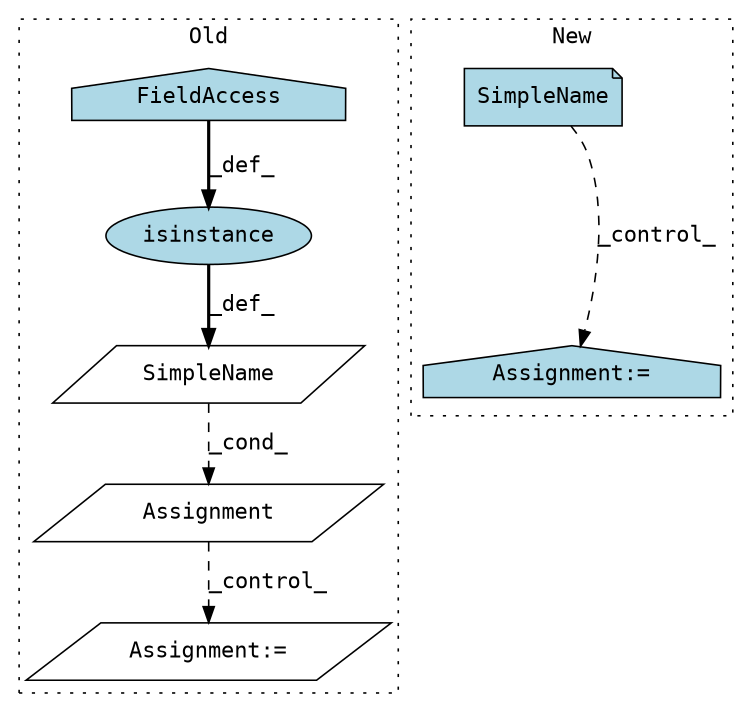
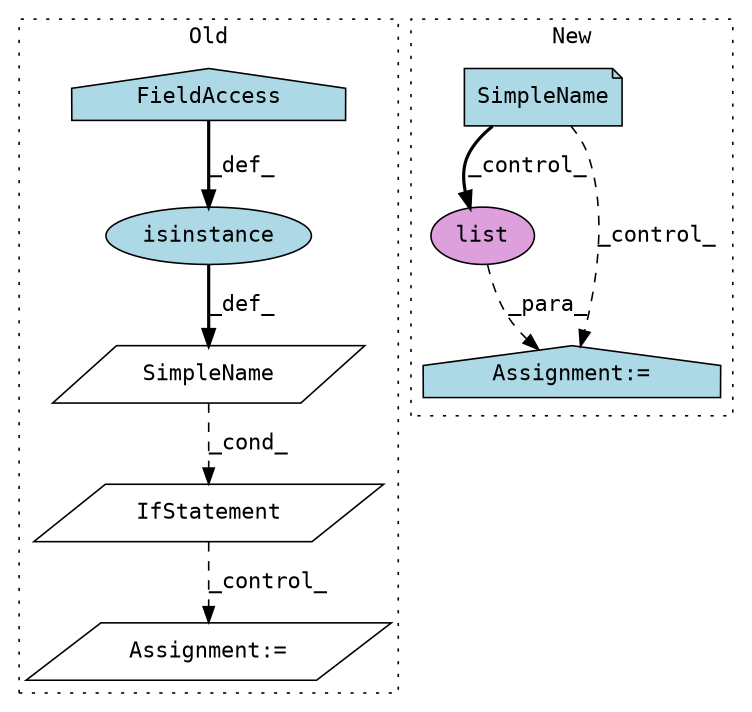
node "list": added
node "Assignment": label "Assignment" -> "IfStatement"
